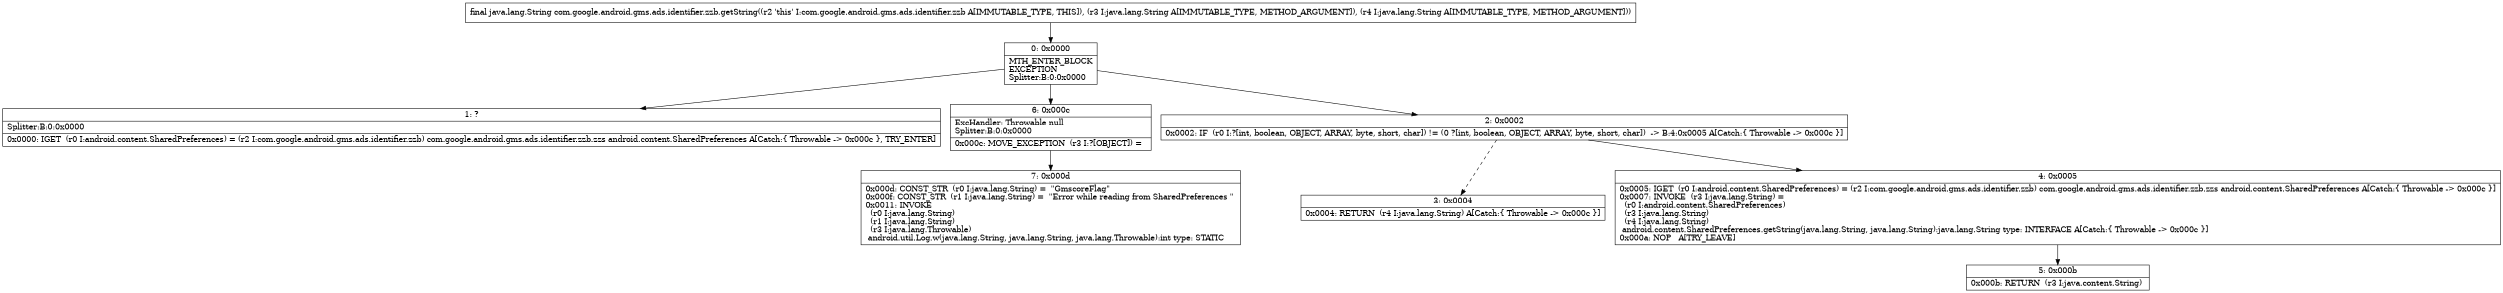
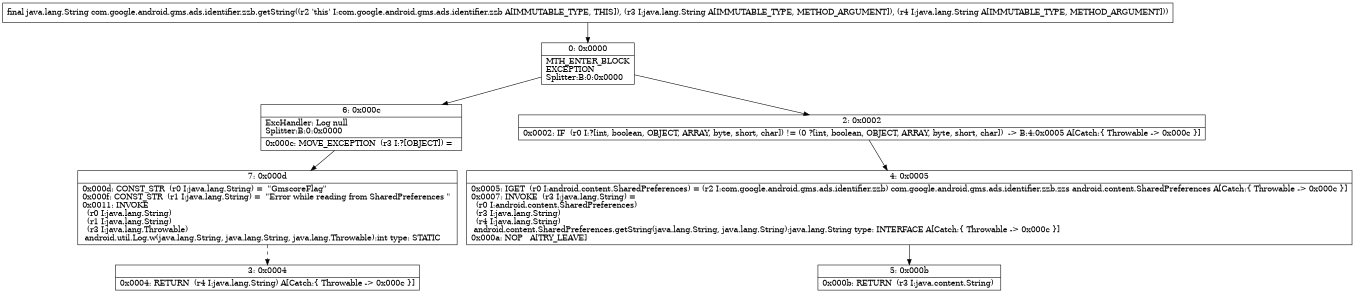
node "6: 0x000c": text "ExcHandler: Throwable null" -> "ExcHandler: Log null"
node "1: ?": removed
edge "2: 0x0002" -> "3: 0x0004": now "7: 0x000d" -> "3: 0x0004"
